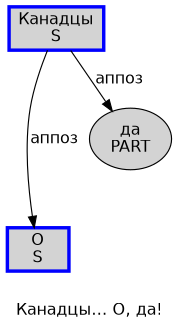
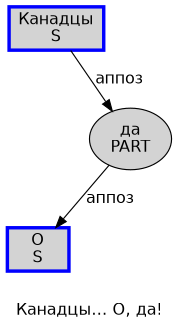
edge "Канадцы S" -> "О S": now "да PART" -> "О S"
